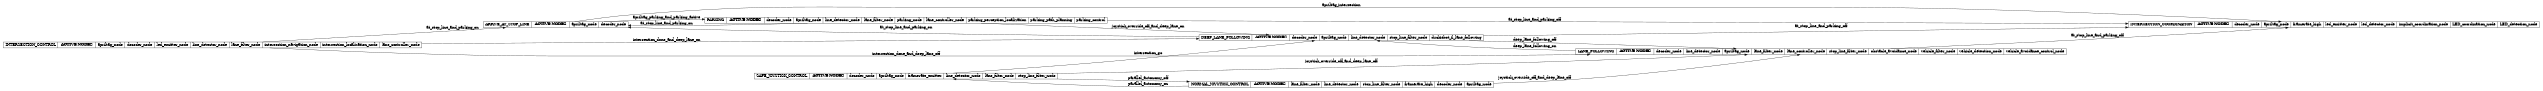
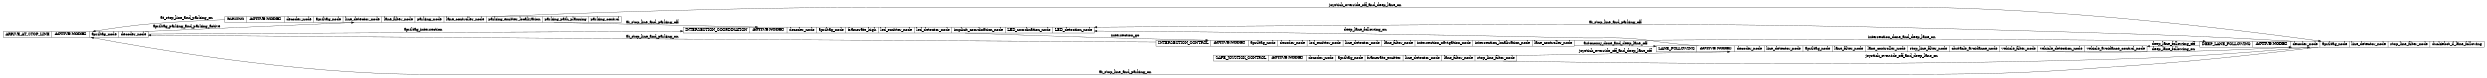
node "PARKING": text "parking_perception_localization" -> "parking_emitter_localization"
edge "LANE_FOLLOWING" -> "INTERSECTION_COORDINATION": label "at_stop_line_and_parking_off" -> "deep_lane_following_on"
edge "INTERSECTION_COORDINATION" -> "INTERSECTION_CONTROL": added, label "intersection_go"
edge "SAFE_JOYSTICK_CONTROL" -> "DEEP_LANE_FOLLOWING": label "intersection_go" -> "joystick_override_off_and_deep_lane_on"
edge "INTERSECTION_CONTROL" -> "LANE_FOLLOWING": label "intersection_done_and_deep_lane_off" -> "autonomy_done_and_deep_lane_off"
node "NORMAL_JOYSTICK_CONTROL": removed
